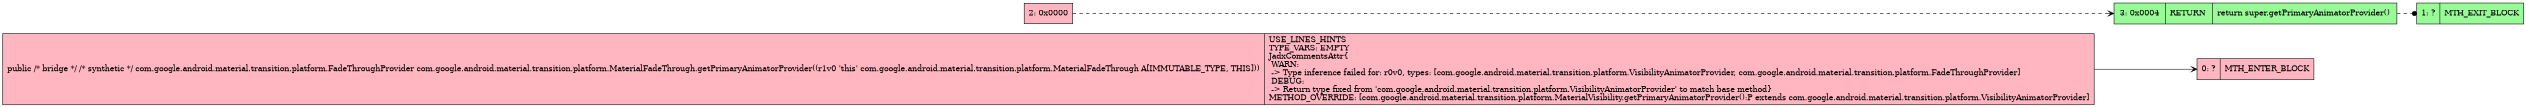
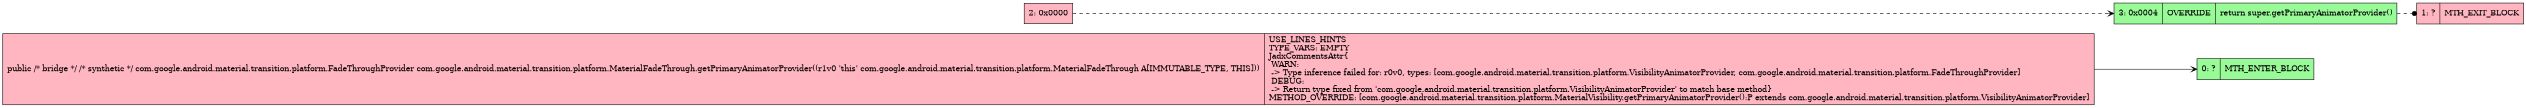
node "3: 0x0004": text "RETURN" -> "OVERRIDE"
node "1: ?": fillcolor palegreen -> lightpink
node "0: ?": fillcolor lightpink -> palegreen
